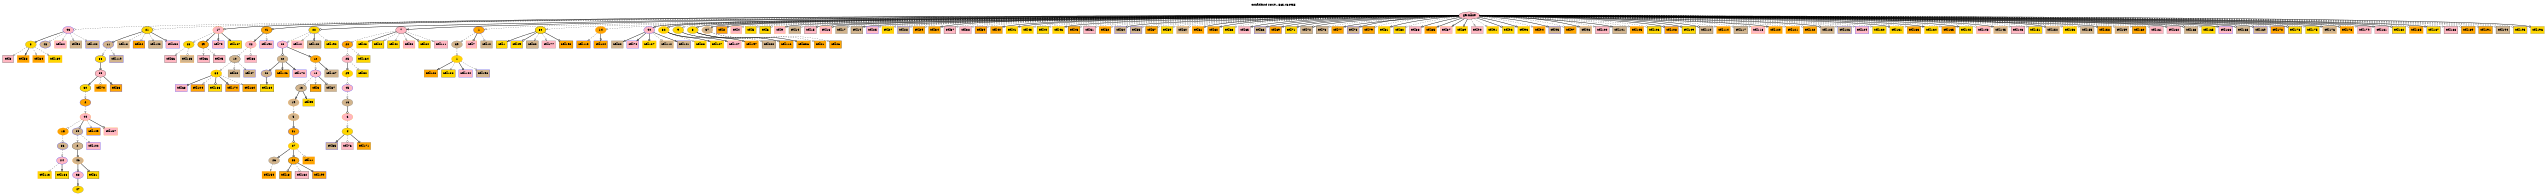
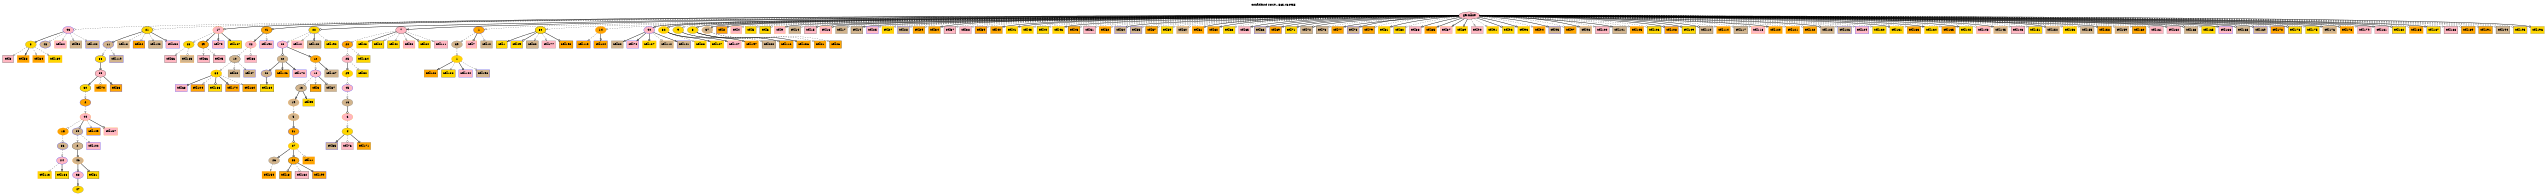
node "cell356": label "cell356" -> "cell156"
